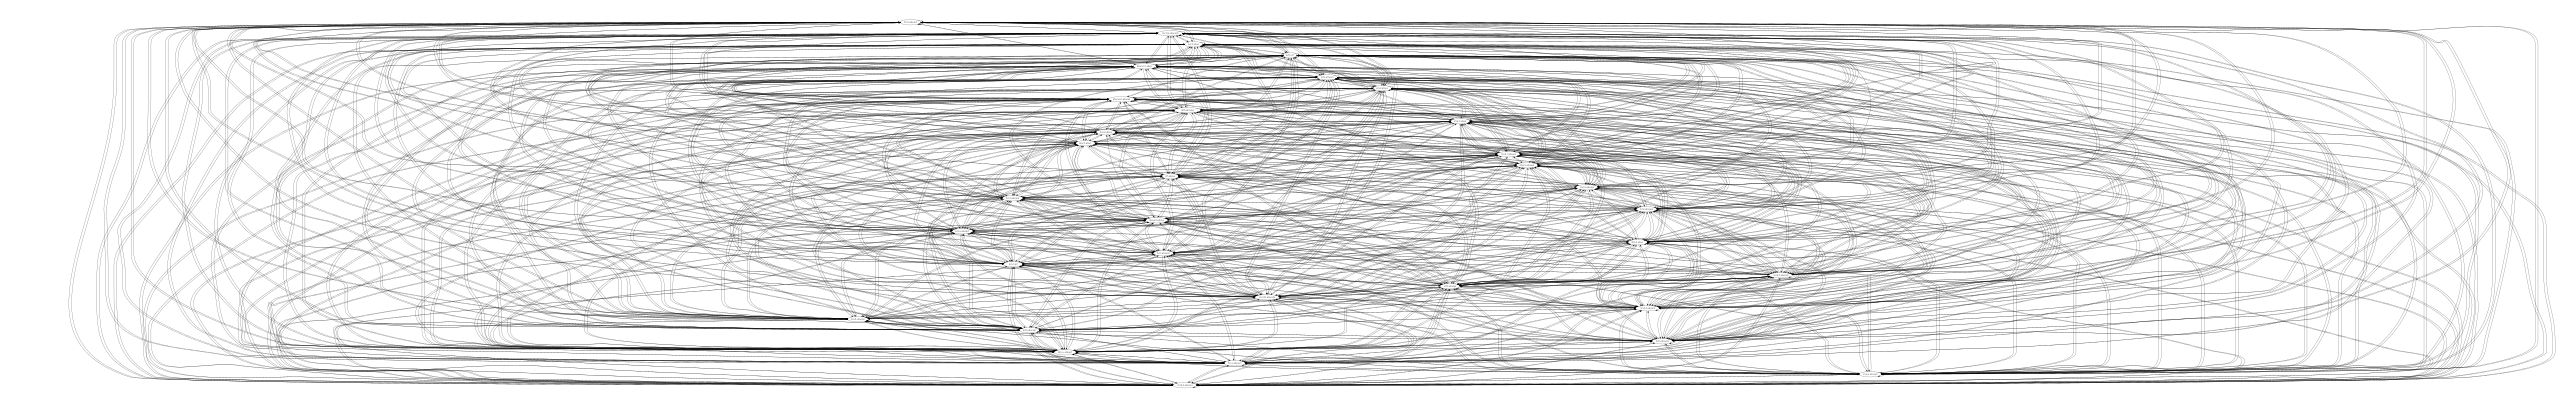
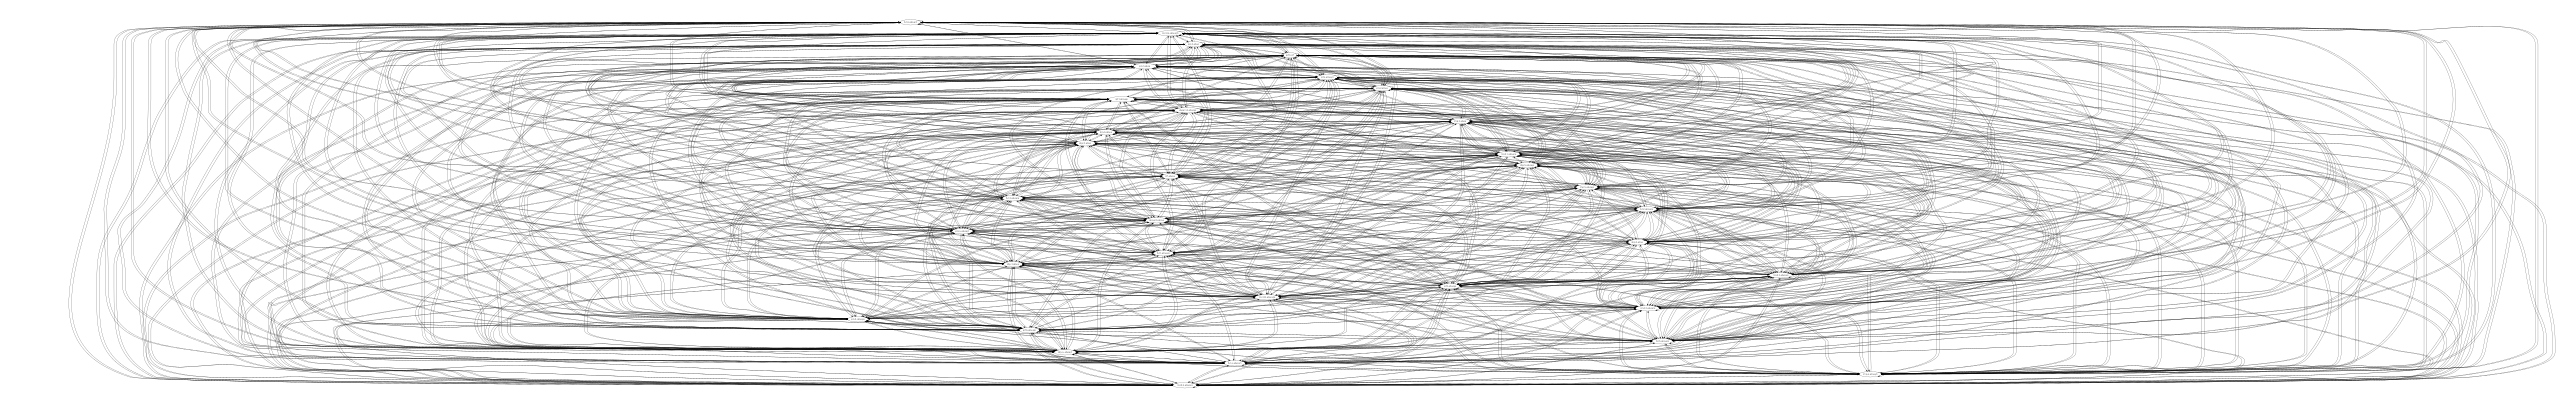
edge "imp.5-abwaje" -> "prs.3-abwa": added
node "abwarɔ.1-abwa": label "abwarɔ.1-abwa" -> "prs.1-abwa"
node "abwara.1-abwaje": label "abwara.1-abwaje" -> "ipf.1-abwaje"
node "ipf.5-abwaje": label "ipf.5-abwaje" -> "abwarɔ.5-abwaje"
edge "sbjv.6-abwa" -> "abwar.6-abwa": added
node "sbjv.1-ipf": label "sbjv.1-ipf" -> "sbjv.1-abwa"
